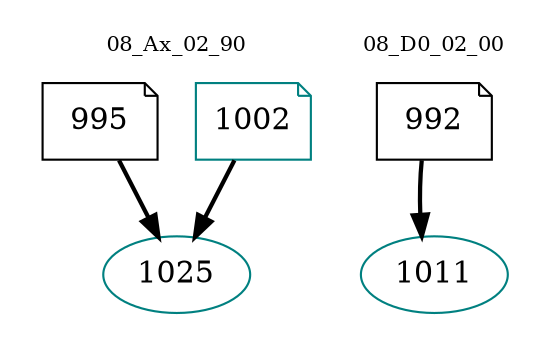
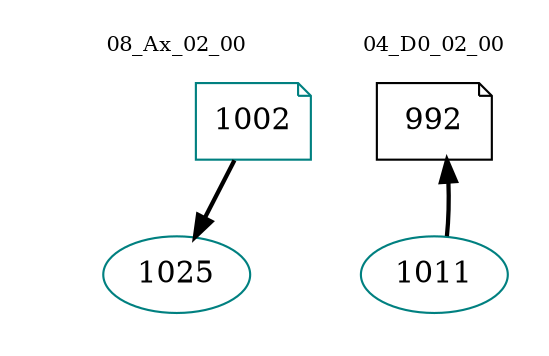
cluster "08_Ax_02_90": label "08_Ax_02_90" -> "08_Ax_02_00"
cluster "08_D0_02_00": label "08_D0_02_00" -> "04_D0_02_00"
node "995": removed
edge "992" -> "1011": reversed
